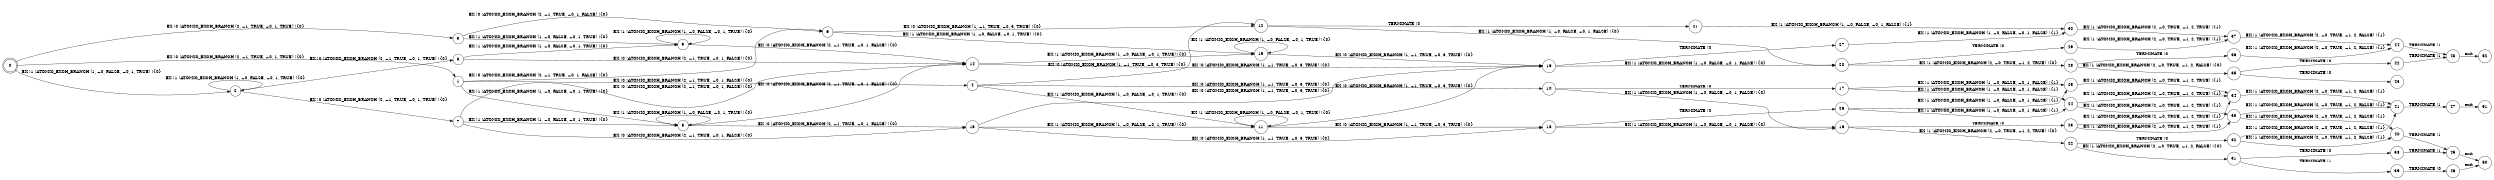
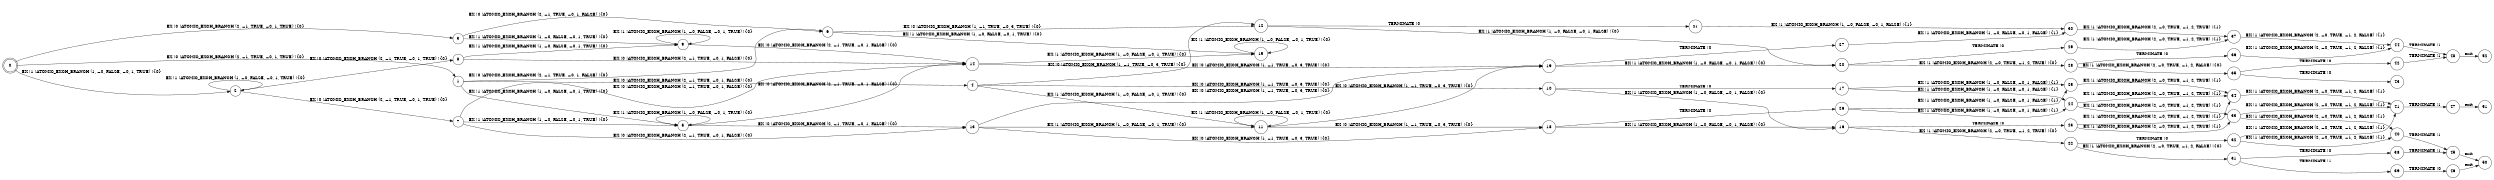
edge "15" -> "19": removed, label "EX !0 !ATOMIC_EXCH_BRANCH (1, +1, TRUE, +0, 3, TRUE) !{0}"
